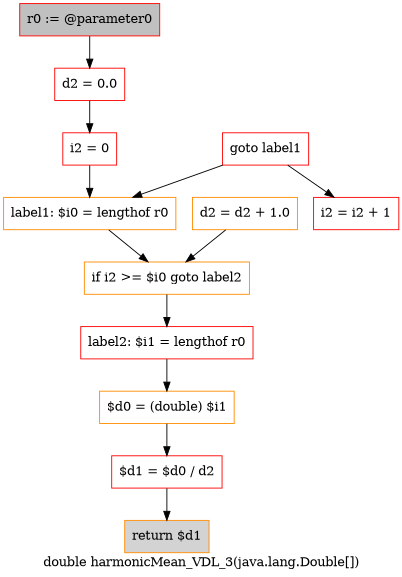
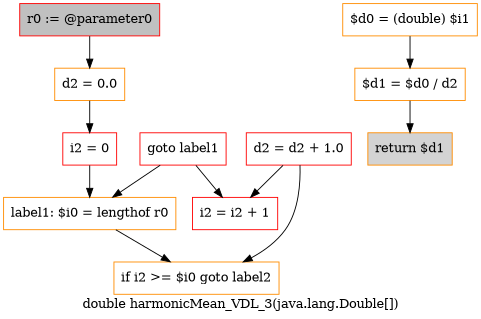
node "d2 = 0.0": color red -> darkorange
edge "d2 = d2 + 1.0" -> "i2 = i2 + 1": added
node "d2 = d2 + 1.0": color darkorange -> red
node "label2: $i1 = lengthof r0": removed
node "$d1 = $d0 / d2": color red -> darkorange
